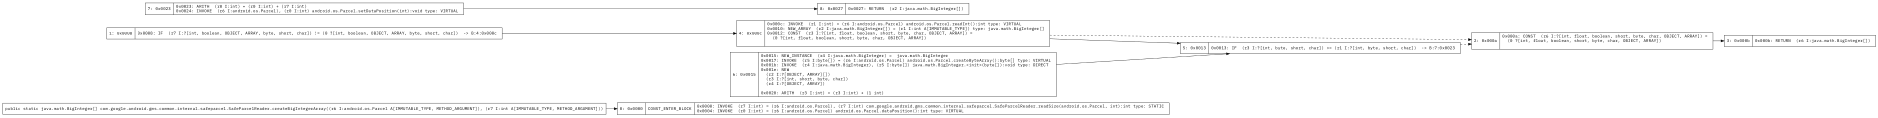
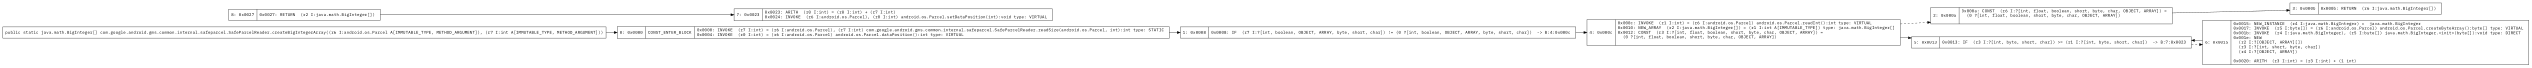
edge "7: 0x0023" -> "8: 0x0027": reversed
edge "0: 0x0000" -> "1: 0x0008": added
edge "5: 0x0013" -> "2: 0x000a": now "5: 0x0013" -> "6: 0x0015"
